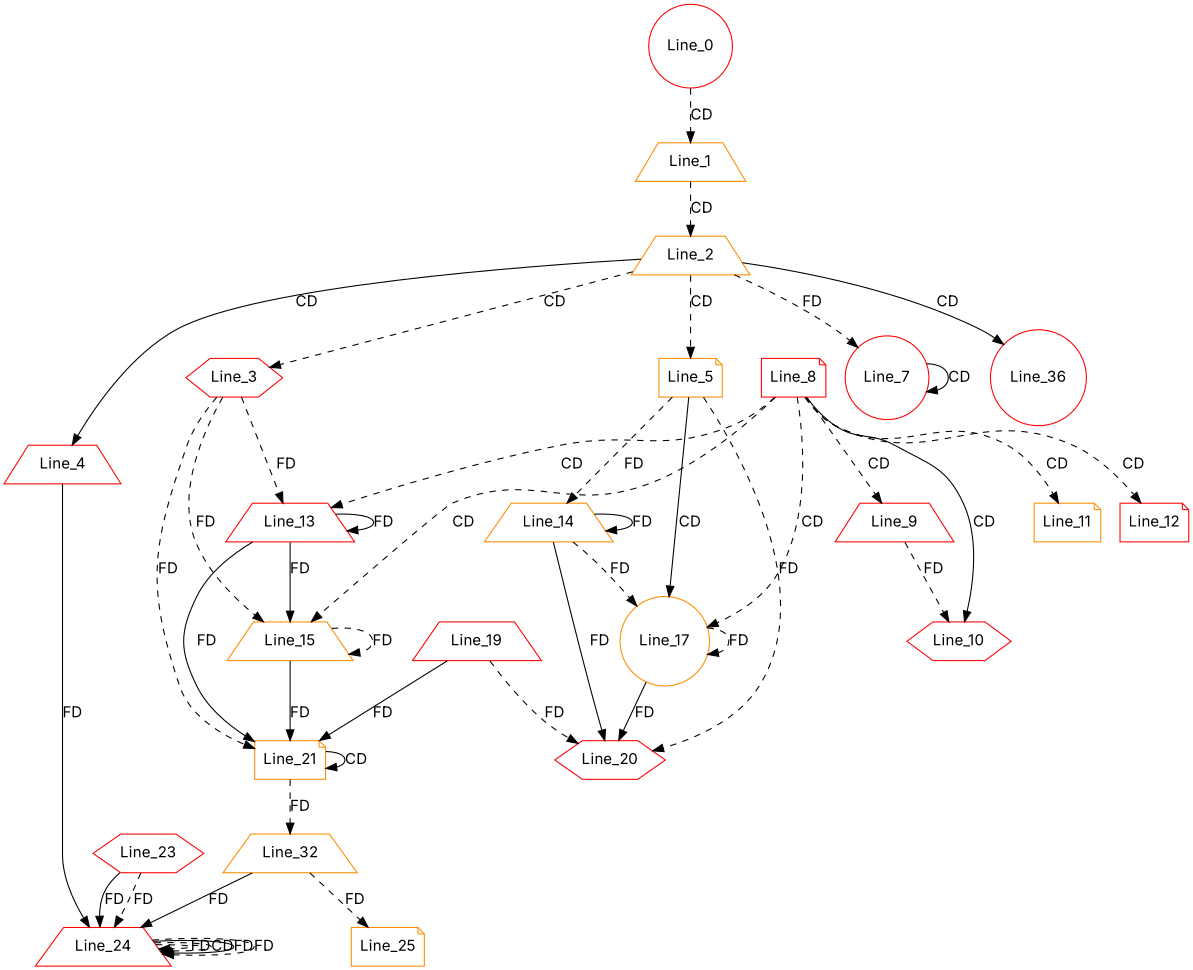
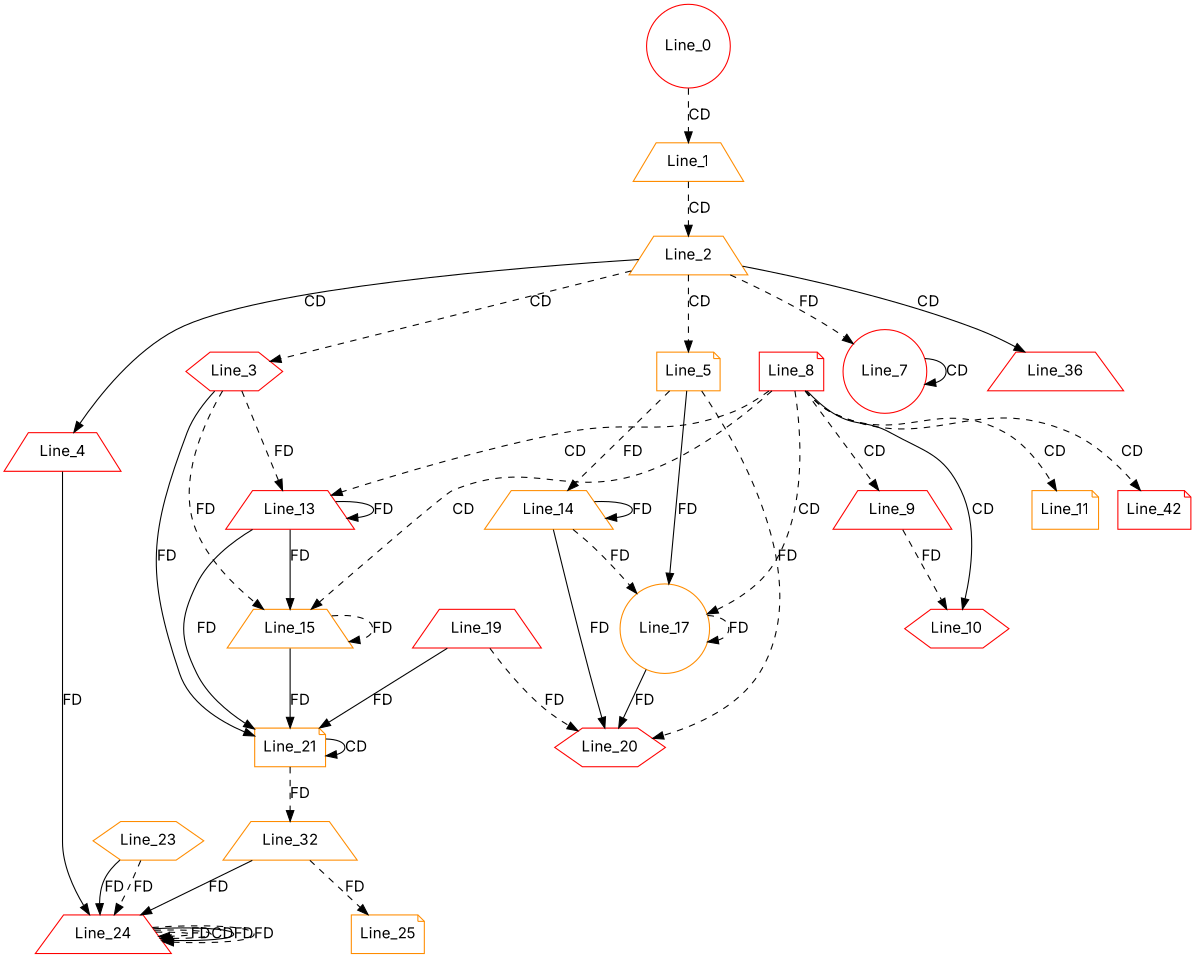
node "Line_36": shape circle -> trapezium
edge "Line_5" -> "Line_17": label "CD" -> "FD"
node "Line_12": label "Line_12" -> "Line_42"
edge "Line_3" -> "Line_21": style dashed -> solid
node "Line_23": color red -> darkorange
